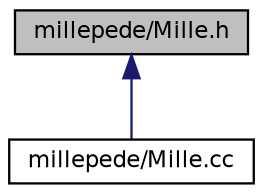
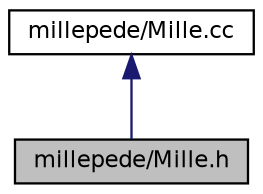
edge "millepede/Mille.cc" -> "millepede/Mille.h": reversed
